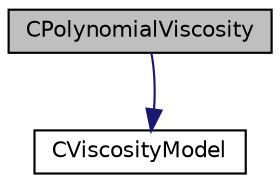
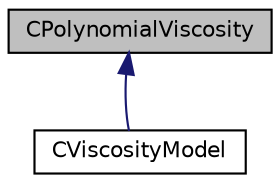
edge "CPolynomialViscosity" -> "CViscosityModel": reversed
